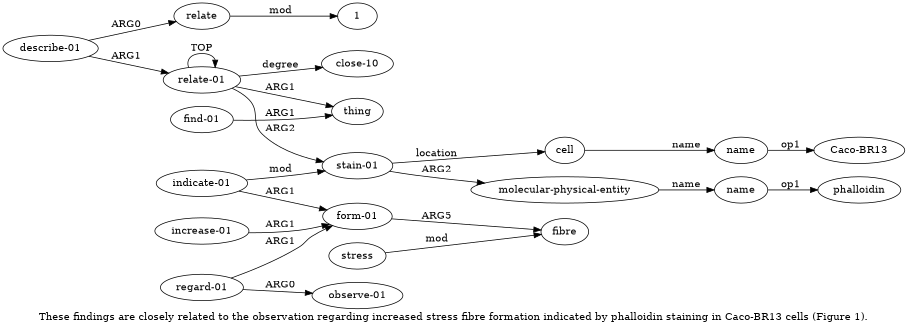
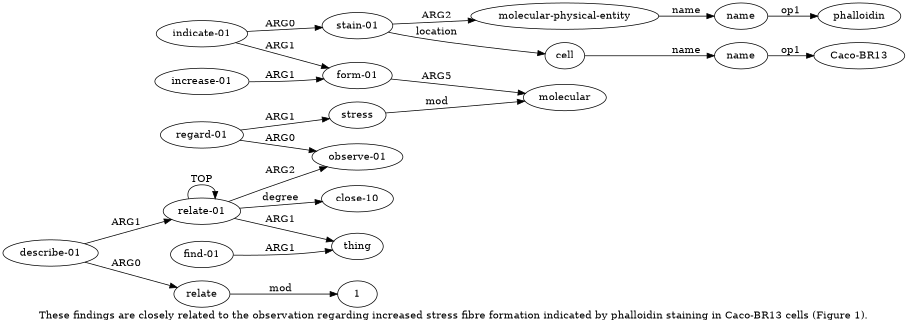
edge "relate-01" -> "stain-01": now "relate-01" -> "observe-01"
edge "indicate-01" -> "stain-01": label "mod" -> "ARG0"
node "fibre": label "fibre" -> "molecular"
edge "regard-01" -> "form-01": now "regard-01" -> "stress"
